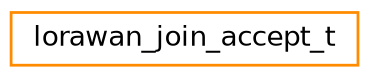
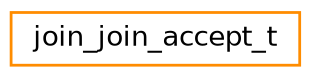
node "lorawan_join_accept_t": label "lorawan_join_accept_t" -> "join_join_accept_t"
